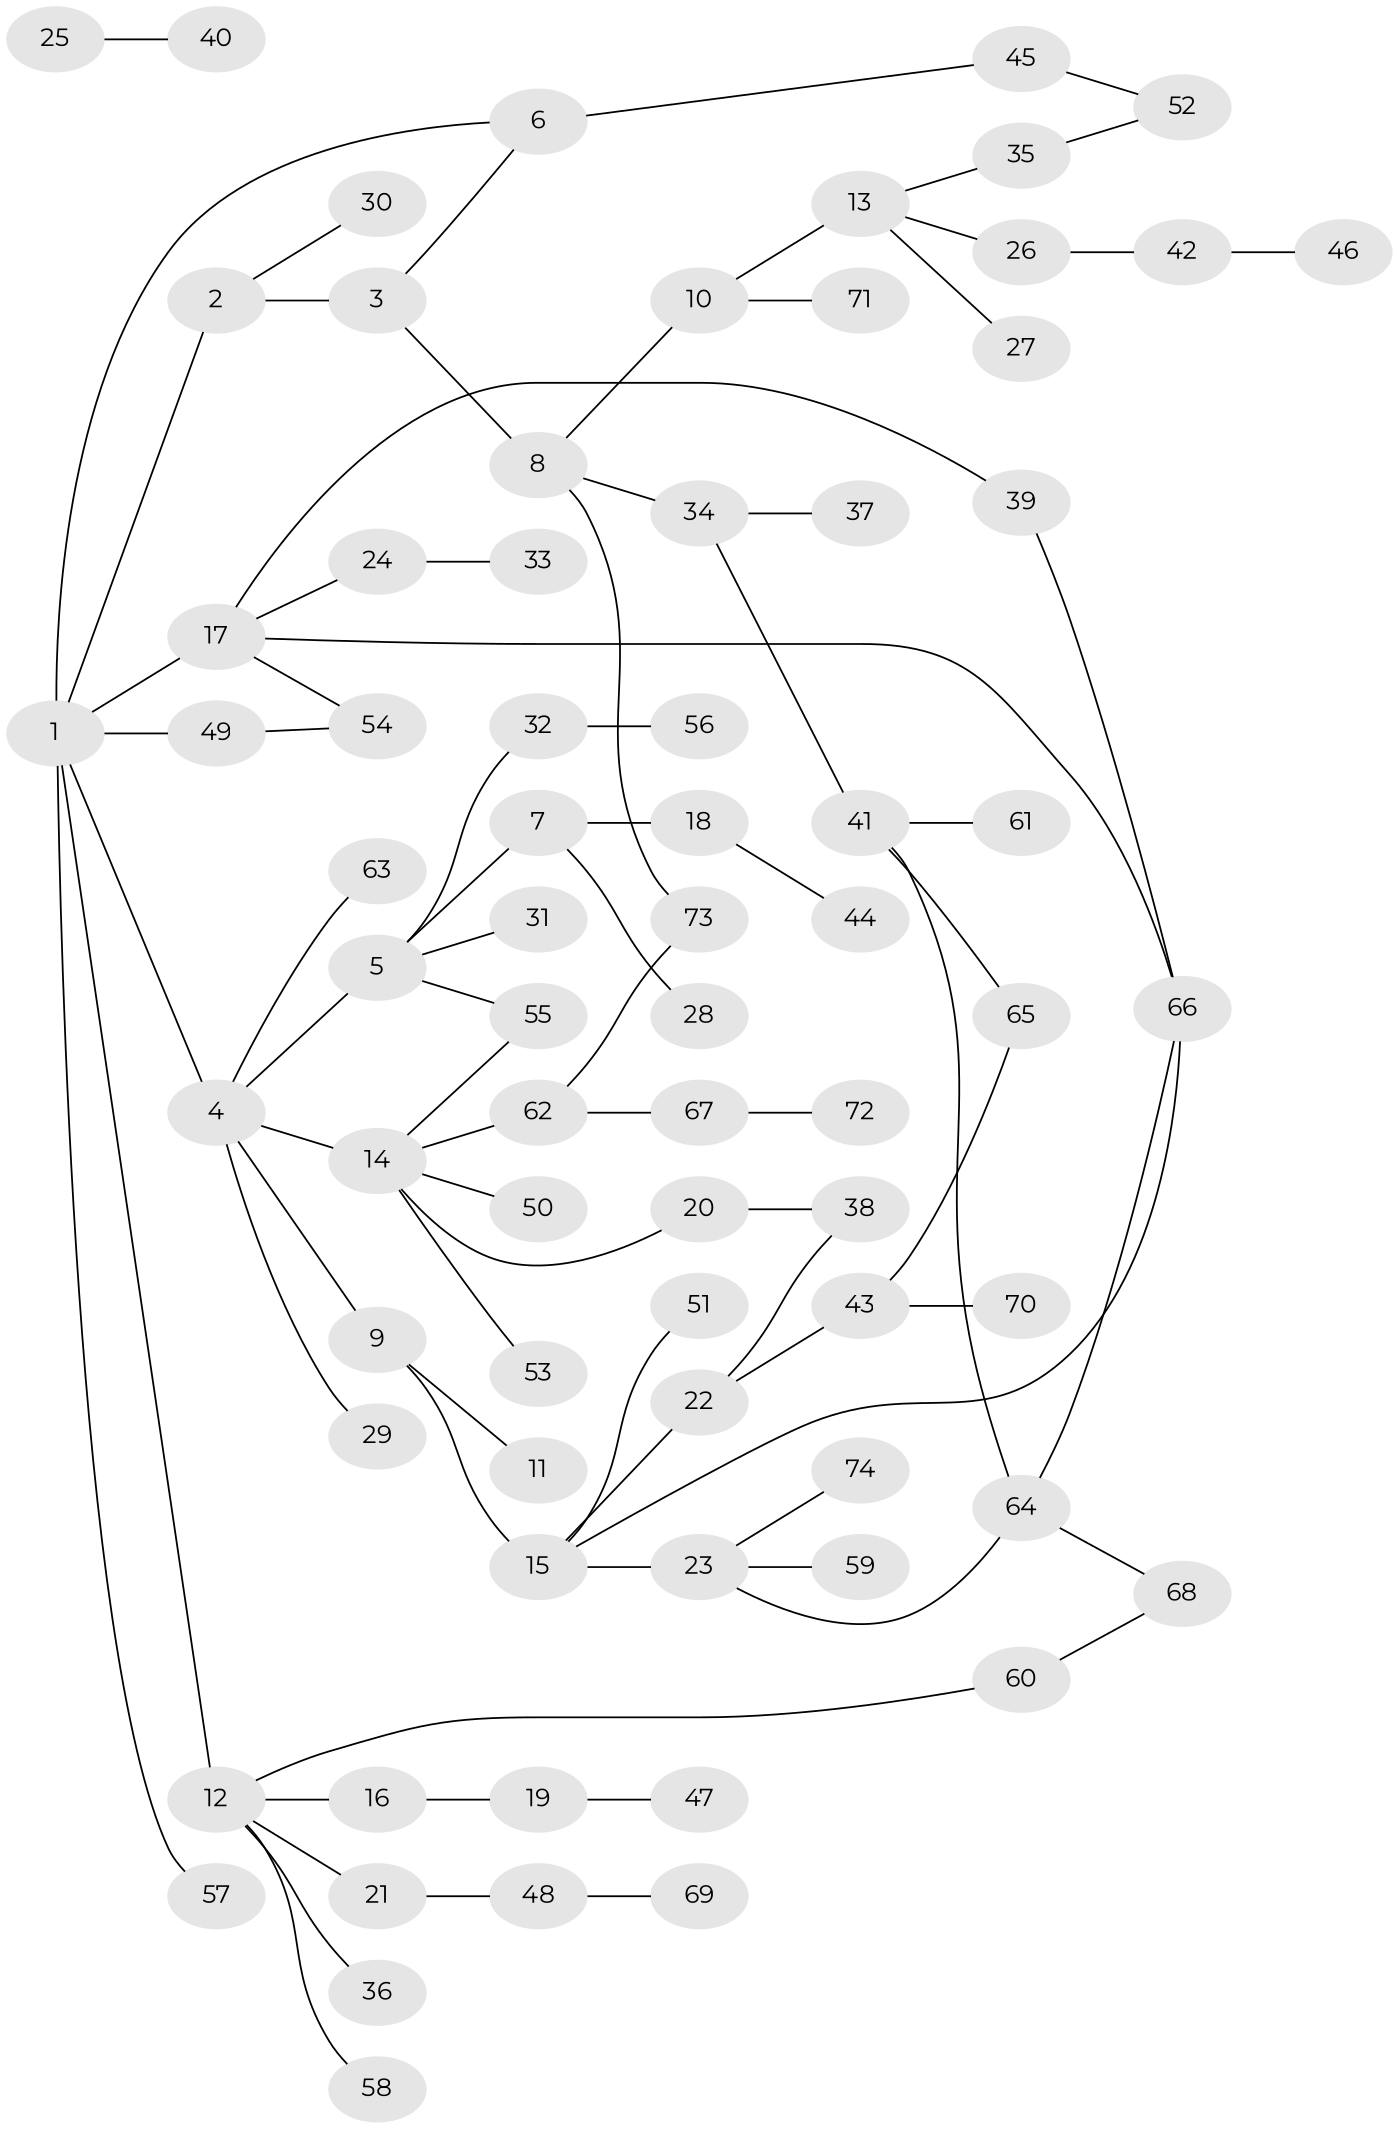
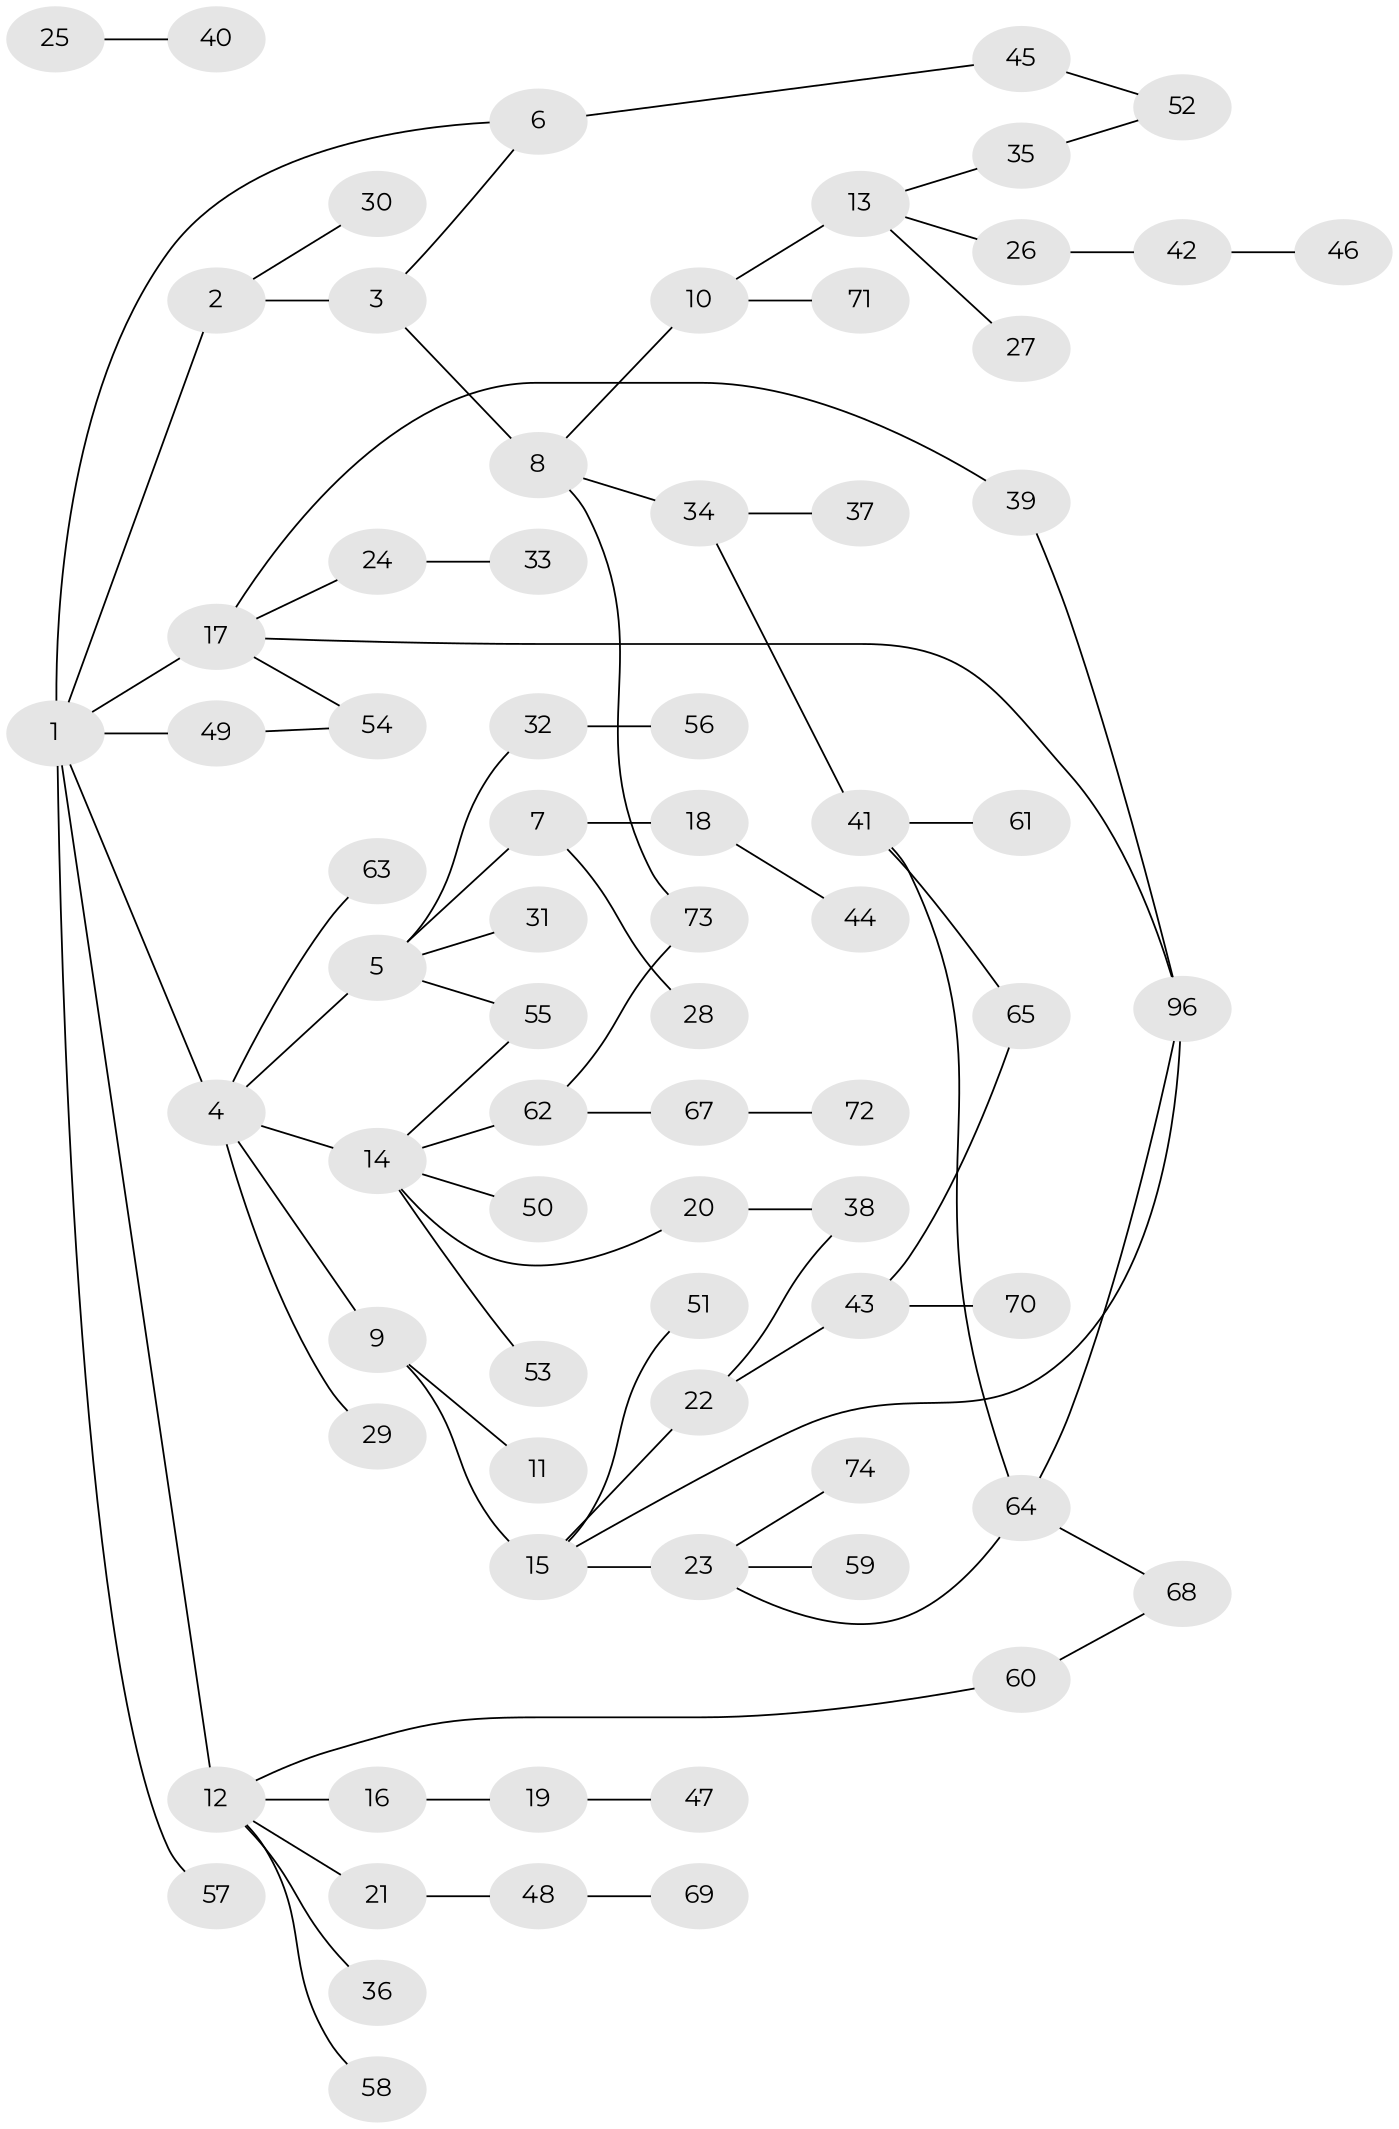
node "66": label "66" -> "96"
